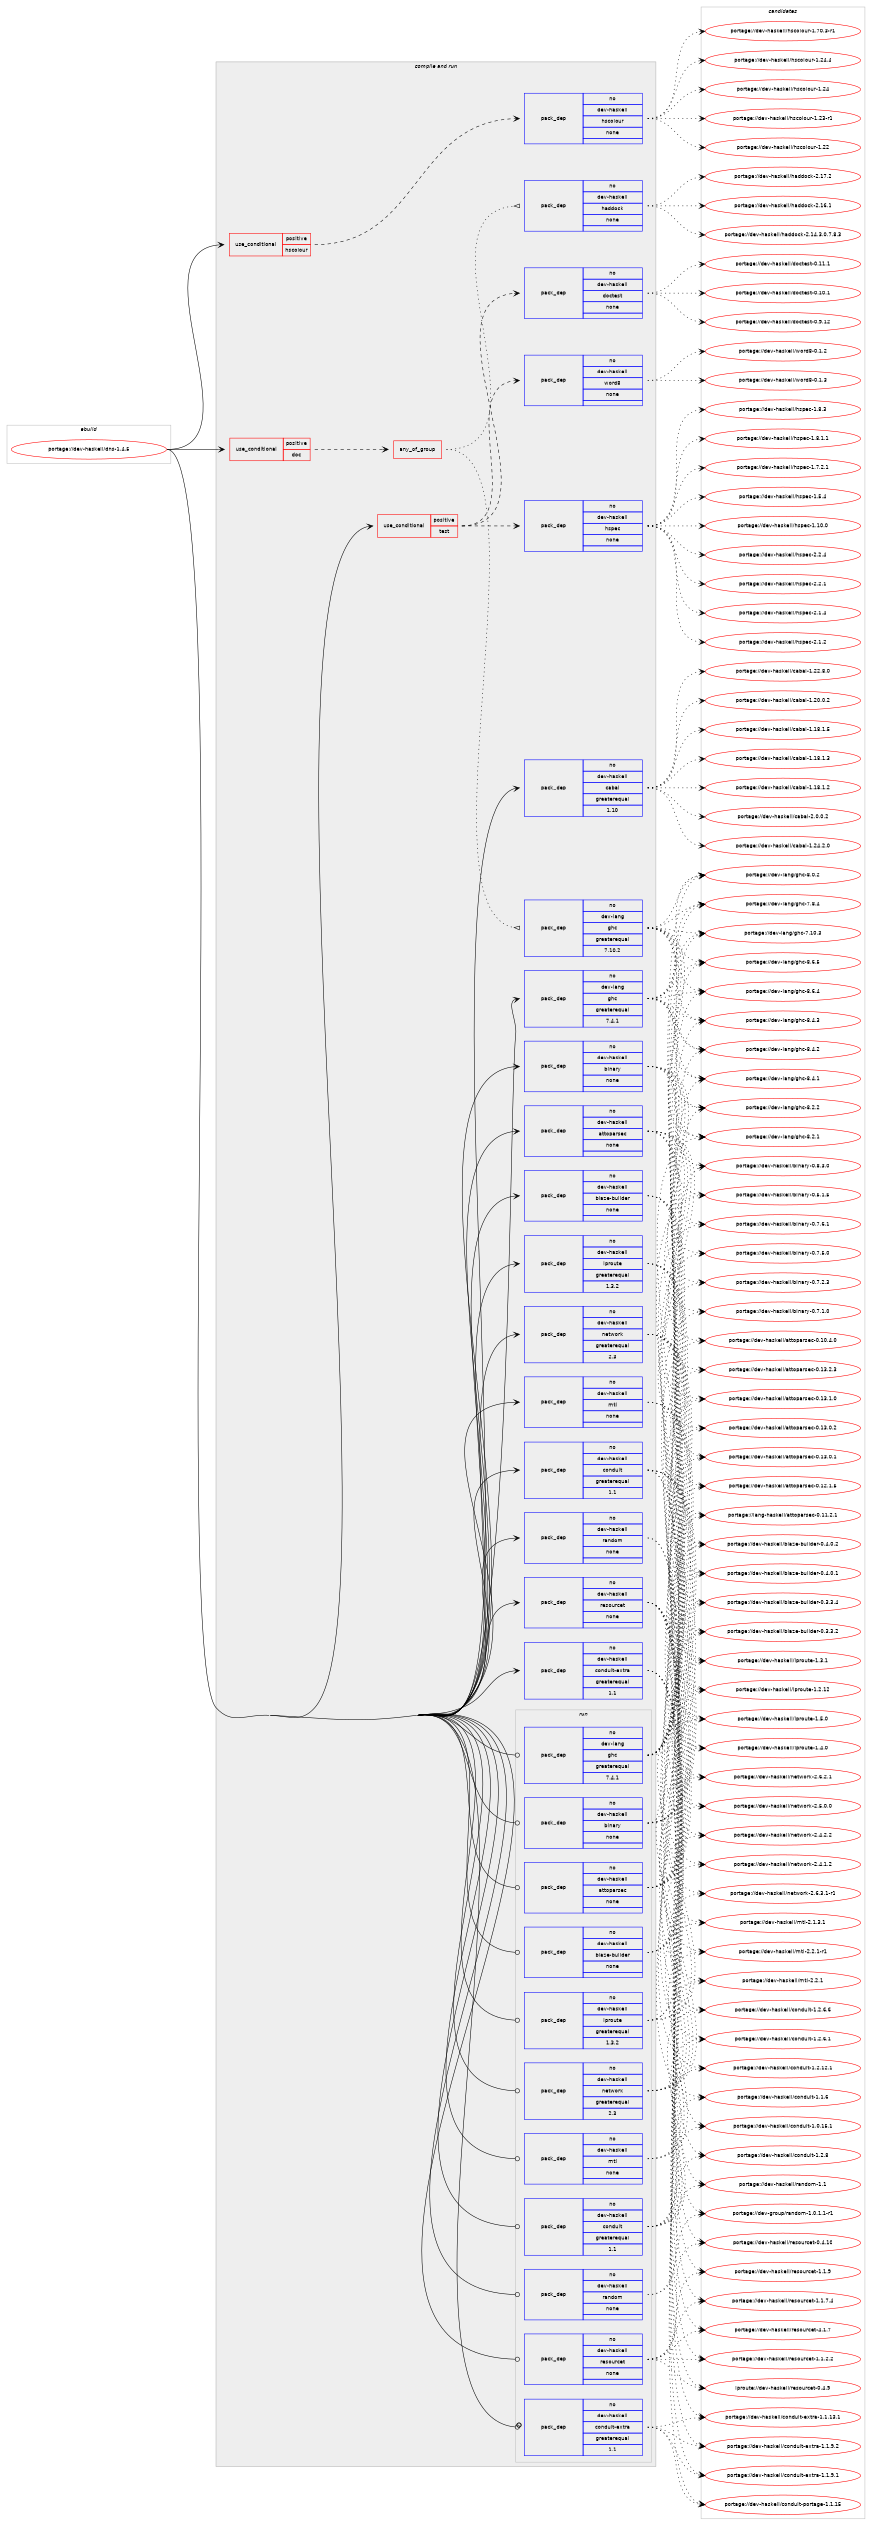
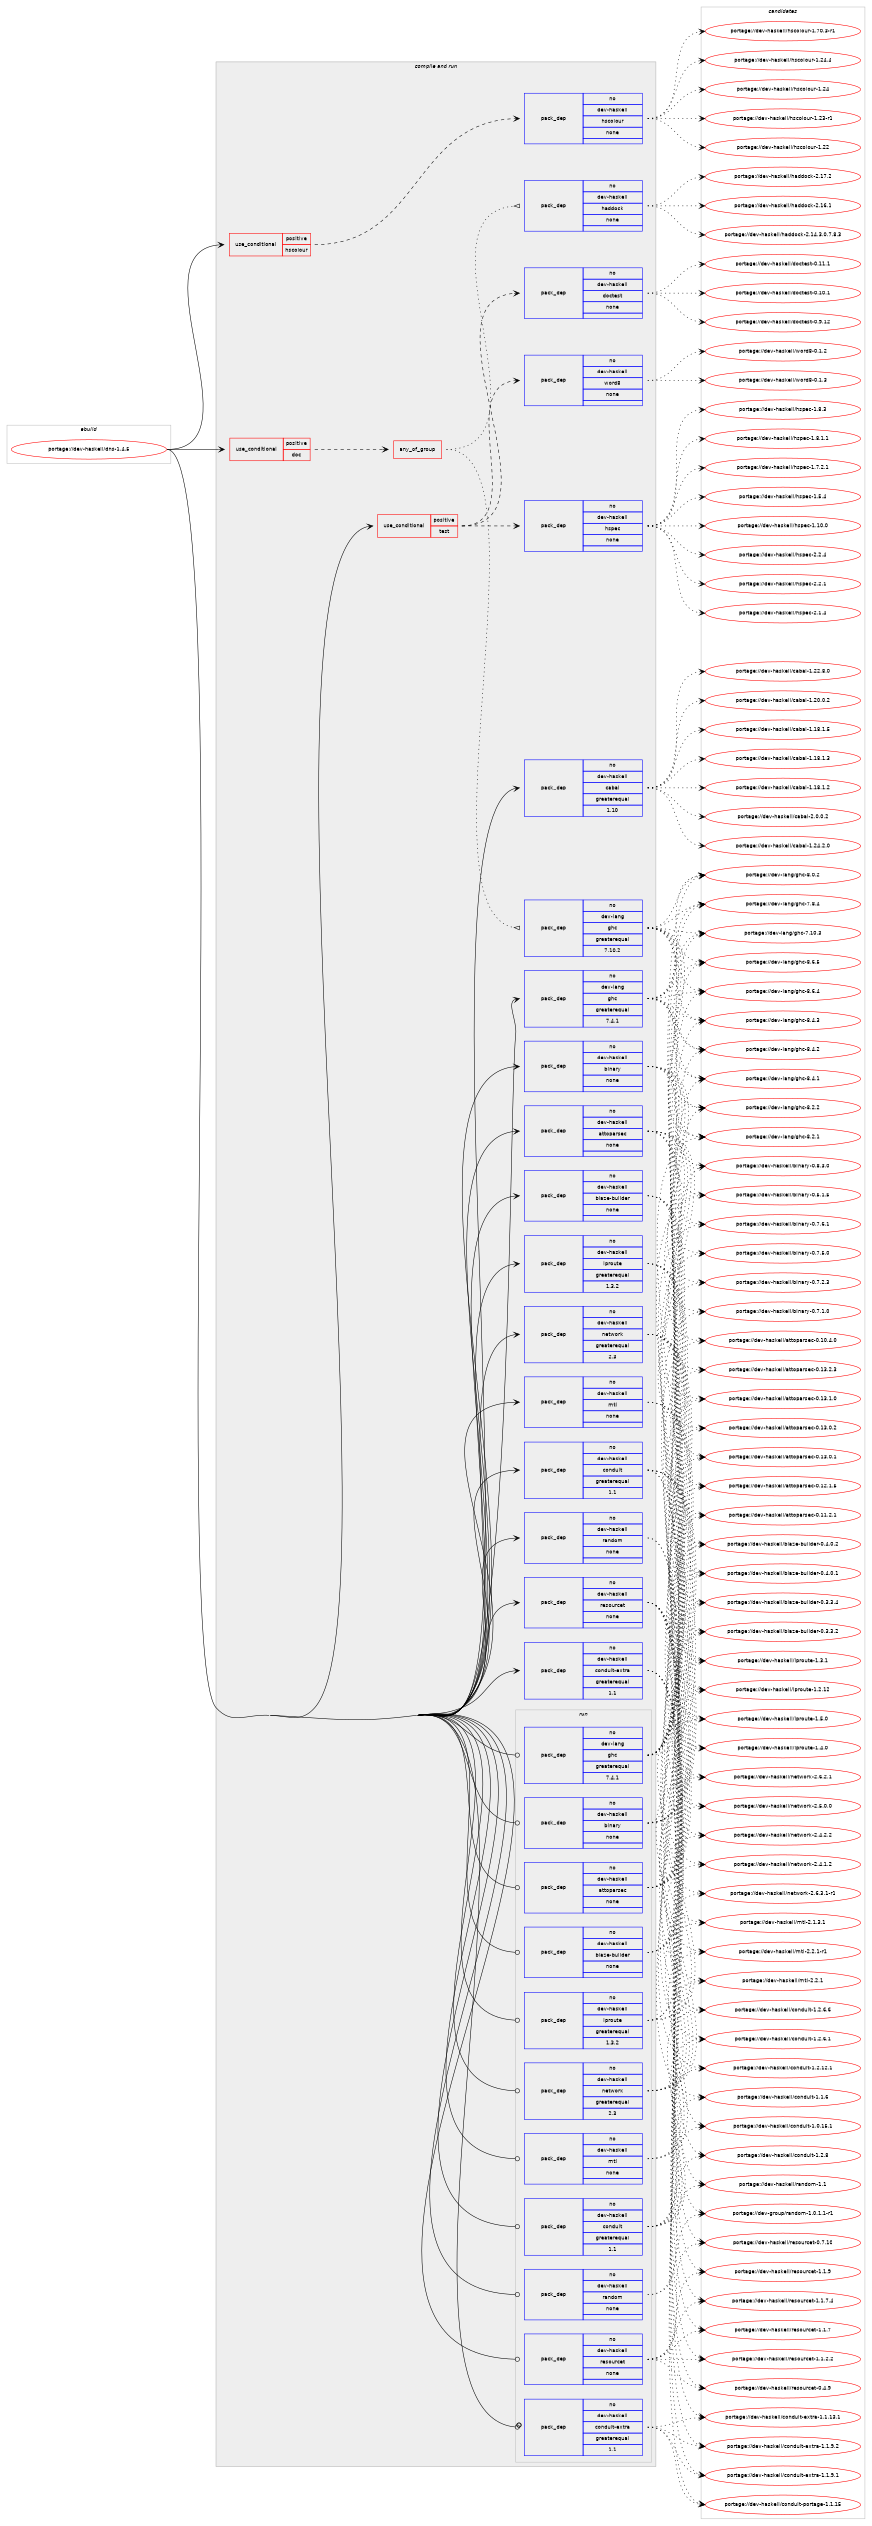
node "portage://dev-haskell/hspec-2.1.2": removed
node "portage://lang-haskell/attoparsec-0.11.2.1": label "portage://lang-haskell/attoparsec-0.11.2.1" -> "portage://dev-haskell/attoparsec-0.11.2.1"
node "portage://dev-haskell/resourcet-0.4.10": label "portage://dev-haskell/resourcet-0.4.10" -> "portage://dev-haskell/resourcet-0.7.10"
node "portage://dev-haskell/resourcet-4.1.7": label "portage://dev-haskell/resourcet-4.1.7" -> "portage://dev-haskell/resourcet-1.1.7"
node "iproute://dev-haskell/resourcet-0.4.9": label "iproute://dev-haskell/resourcet-0.4.9" -> "portage://dev-haskell/resourcet-0.4.9"
